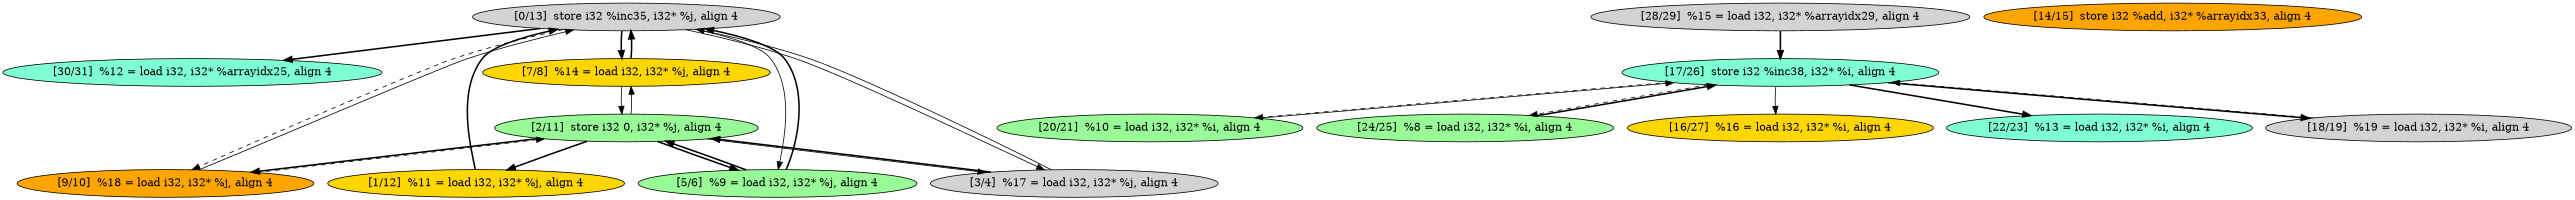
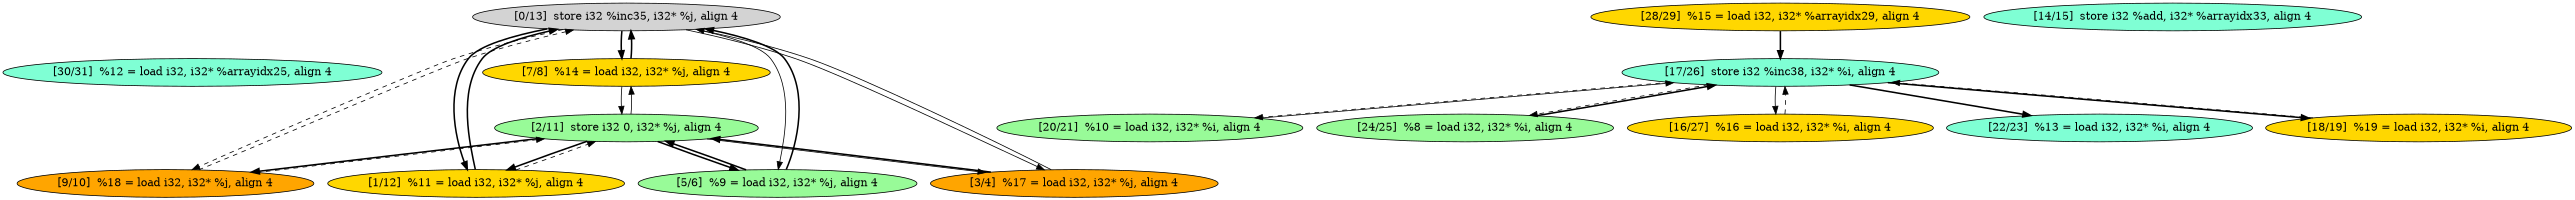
node "[28/29]  %15 = load i32, i32* %arrayidx29, align 4": fillcolor lightgrey -> gold
node "[14/15]  store i32 %add, i32* %arrayidx33, align 4": fillcolor orange -> aquamarine
edge "[0/13]  store i32 %inc35, i32* %j, align 4" -> "[30/31]  %12 = load i32, i32* %arrayidx25, align 4": now "[0/13]  store i32 %inc35, i32* %j, align 4" -> "[1/12]  %11 = load i32, i32* %j, align 4"
edge "[9/10]  %18 = load i32, i32* %j, align 4" -> "[0/13]  store i32 %inc35, i32* %j, align 4": style solid -> dashed
edge "[16/27]  %16 = load i32, i32* %i, align 4" -> "[17/26]  store i32 %inc38, i32* %i, align 4": added
node "[18/19]  %19 = load i32, i32* %i, align 4": fillcolor lightgrey -> gold
edge "[1/12]  %11 = load i32, i32* %j, align 4" -> "[2/11]  store i32 0, i32* %j, align 4": added
node "[3/4]  %17 = load i32, i32* %j, align 4": fillcolor lightgrey -> orange
